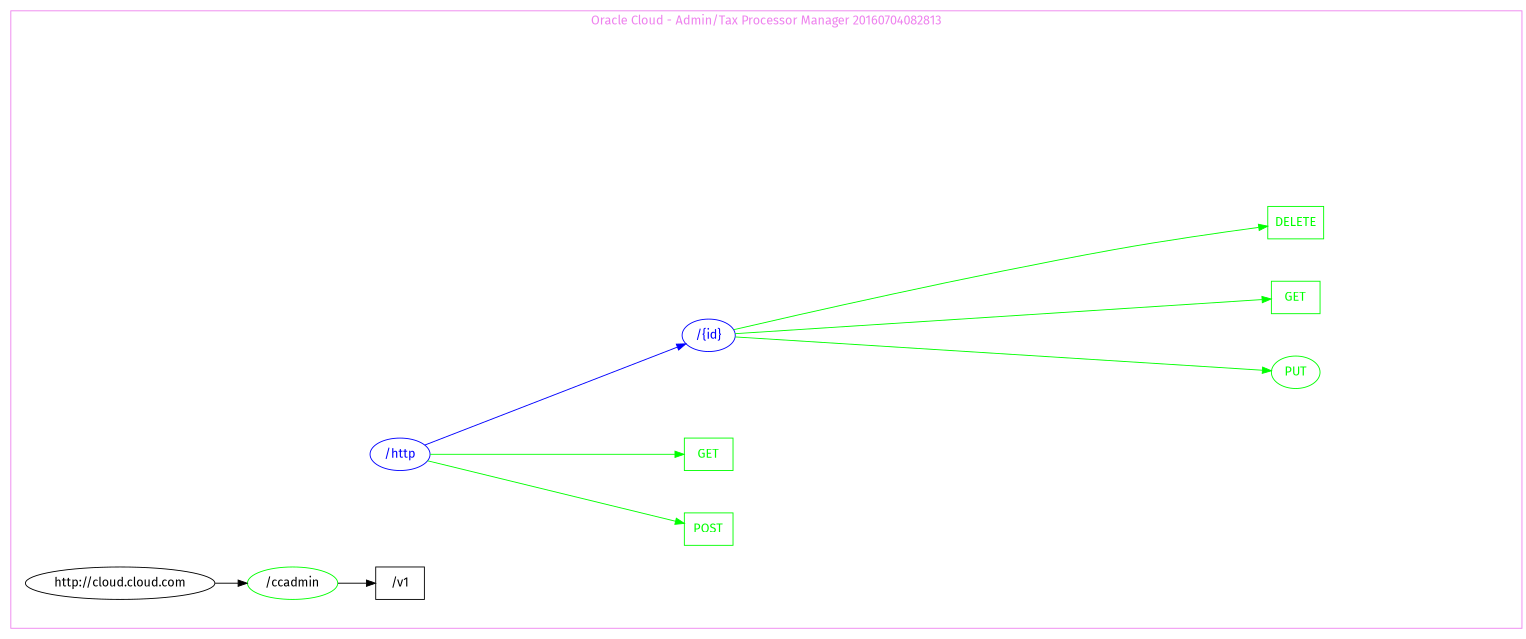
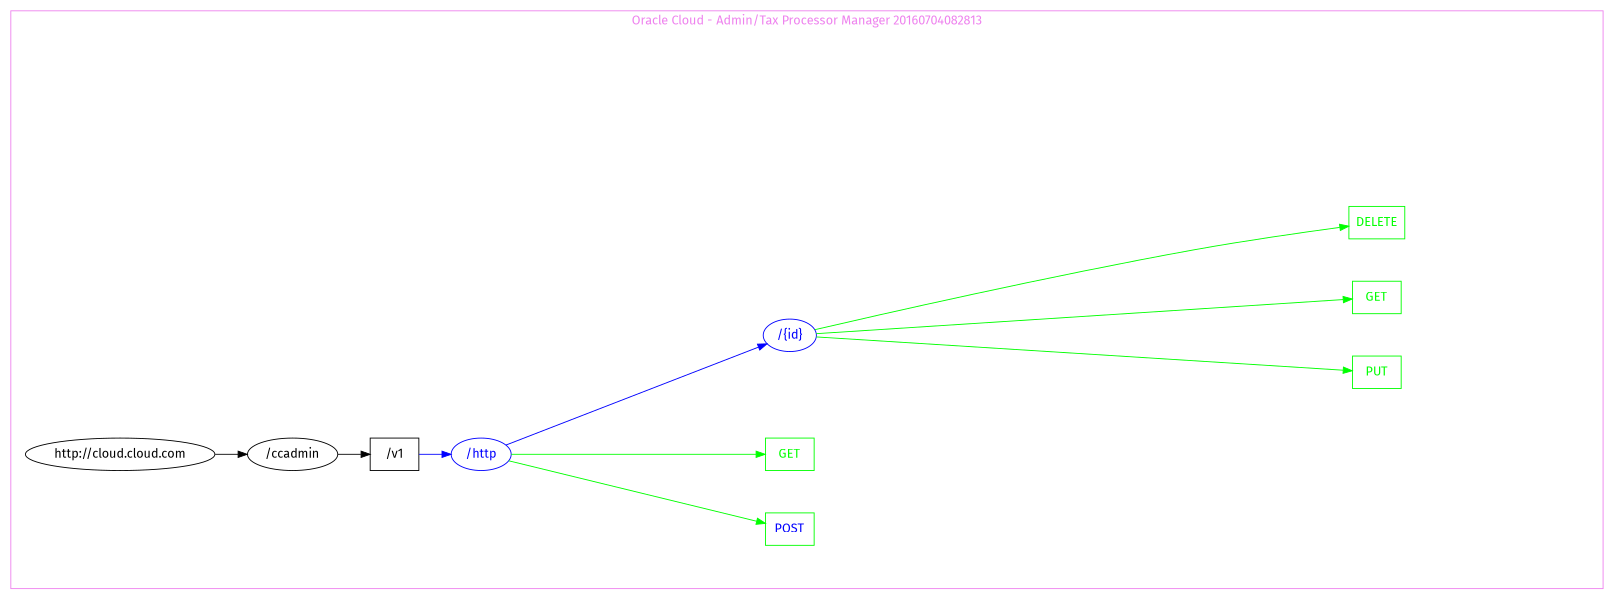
node "PUT": shape ellipse -> box
edge "/v1" -> "/http": added
node "POST": fontcolor green -> blue
node "/ccadmin": color green -> black
